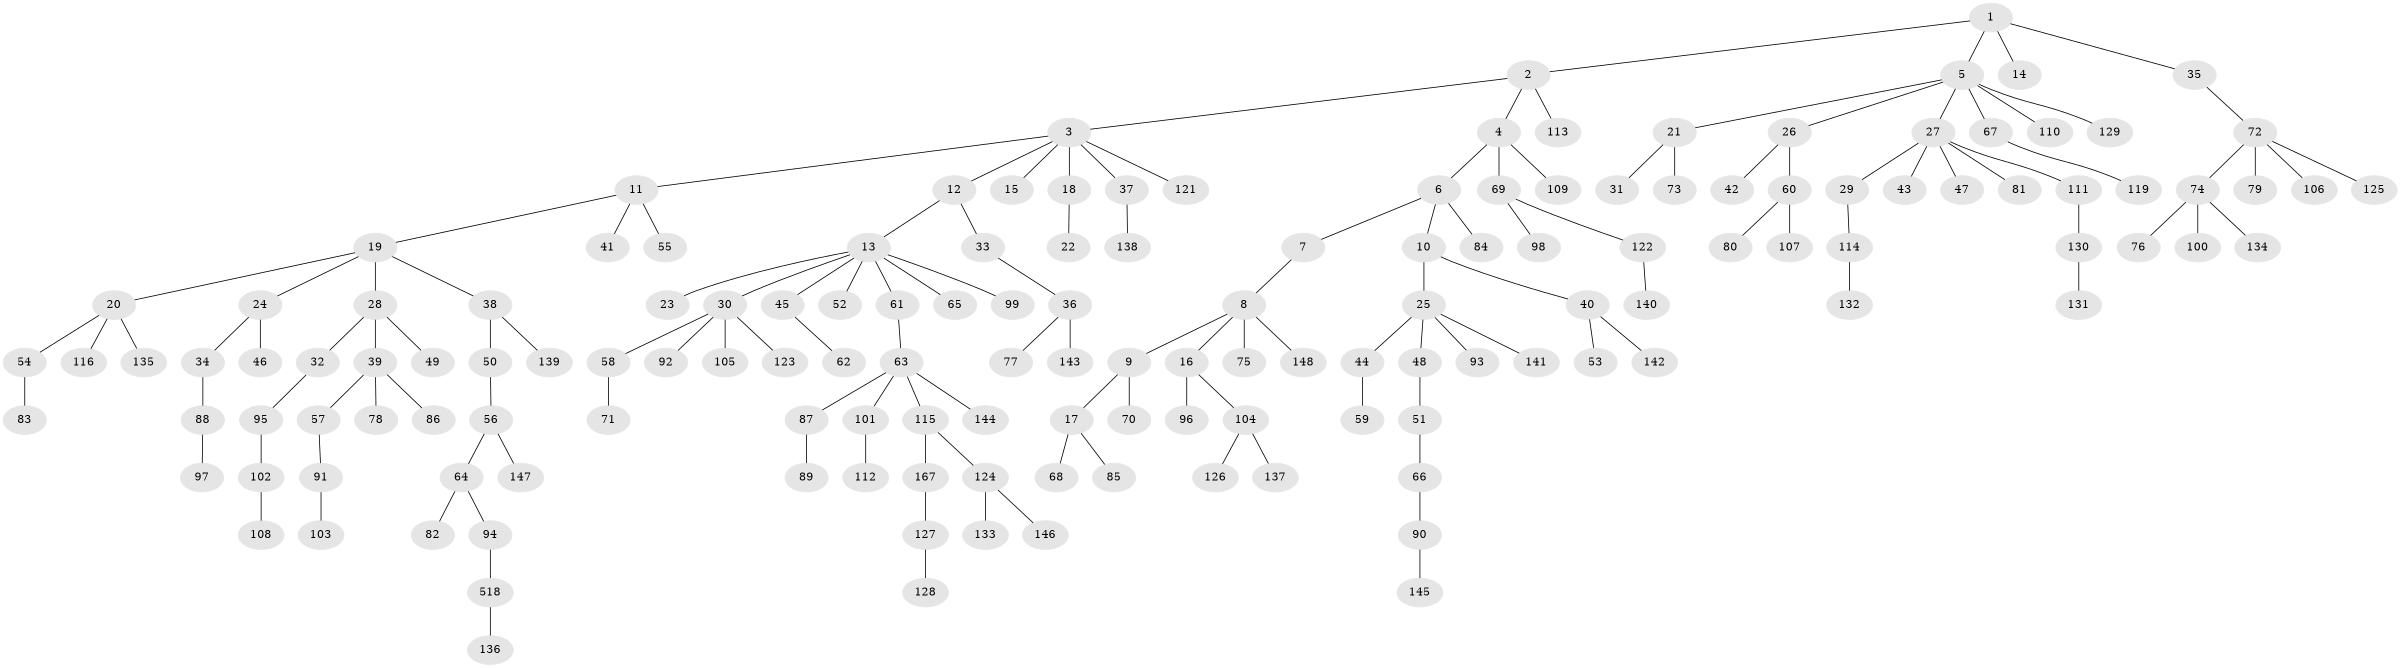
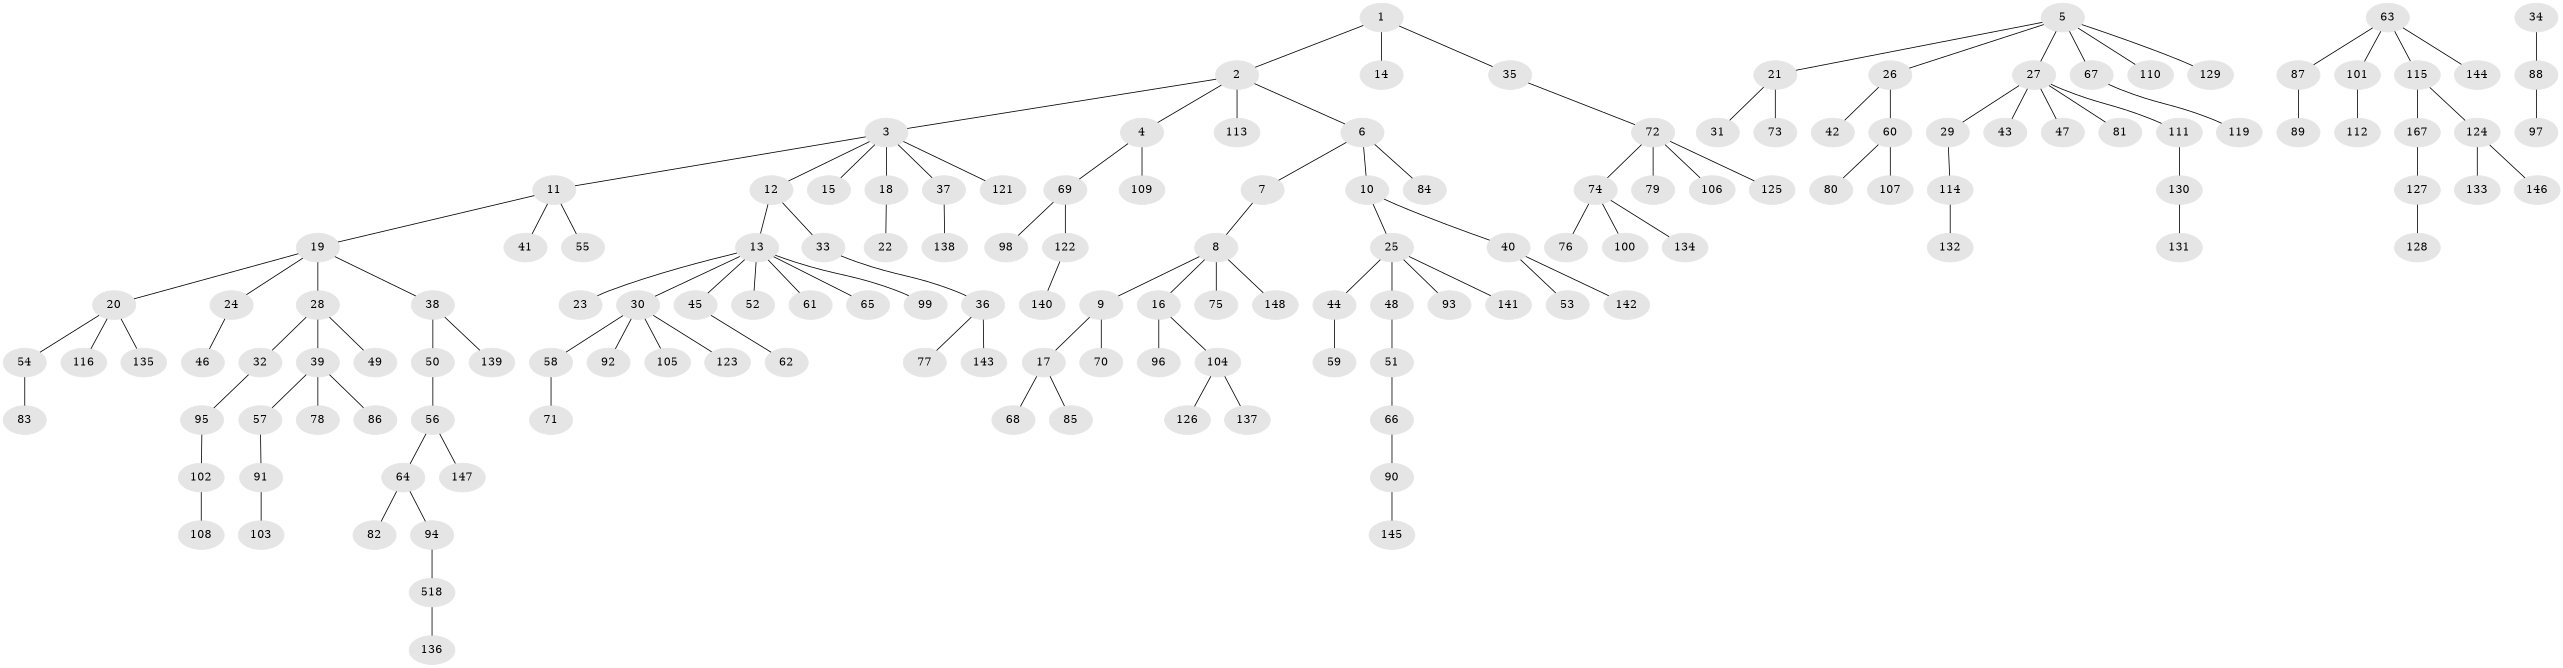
edge "1" -- "5": removed
edge "4" -- "6": now "2" -- "6"
edge "24" -- "34": removed
edge "61" -- "63": removed
